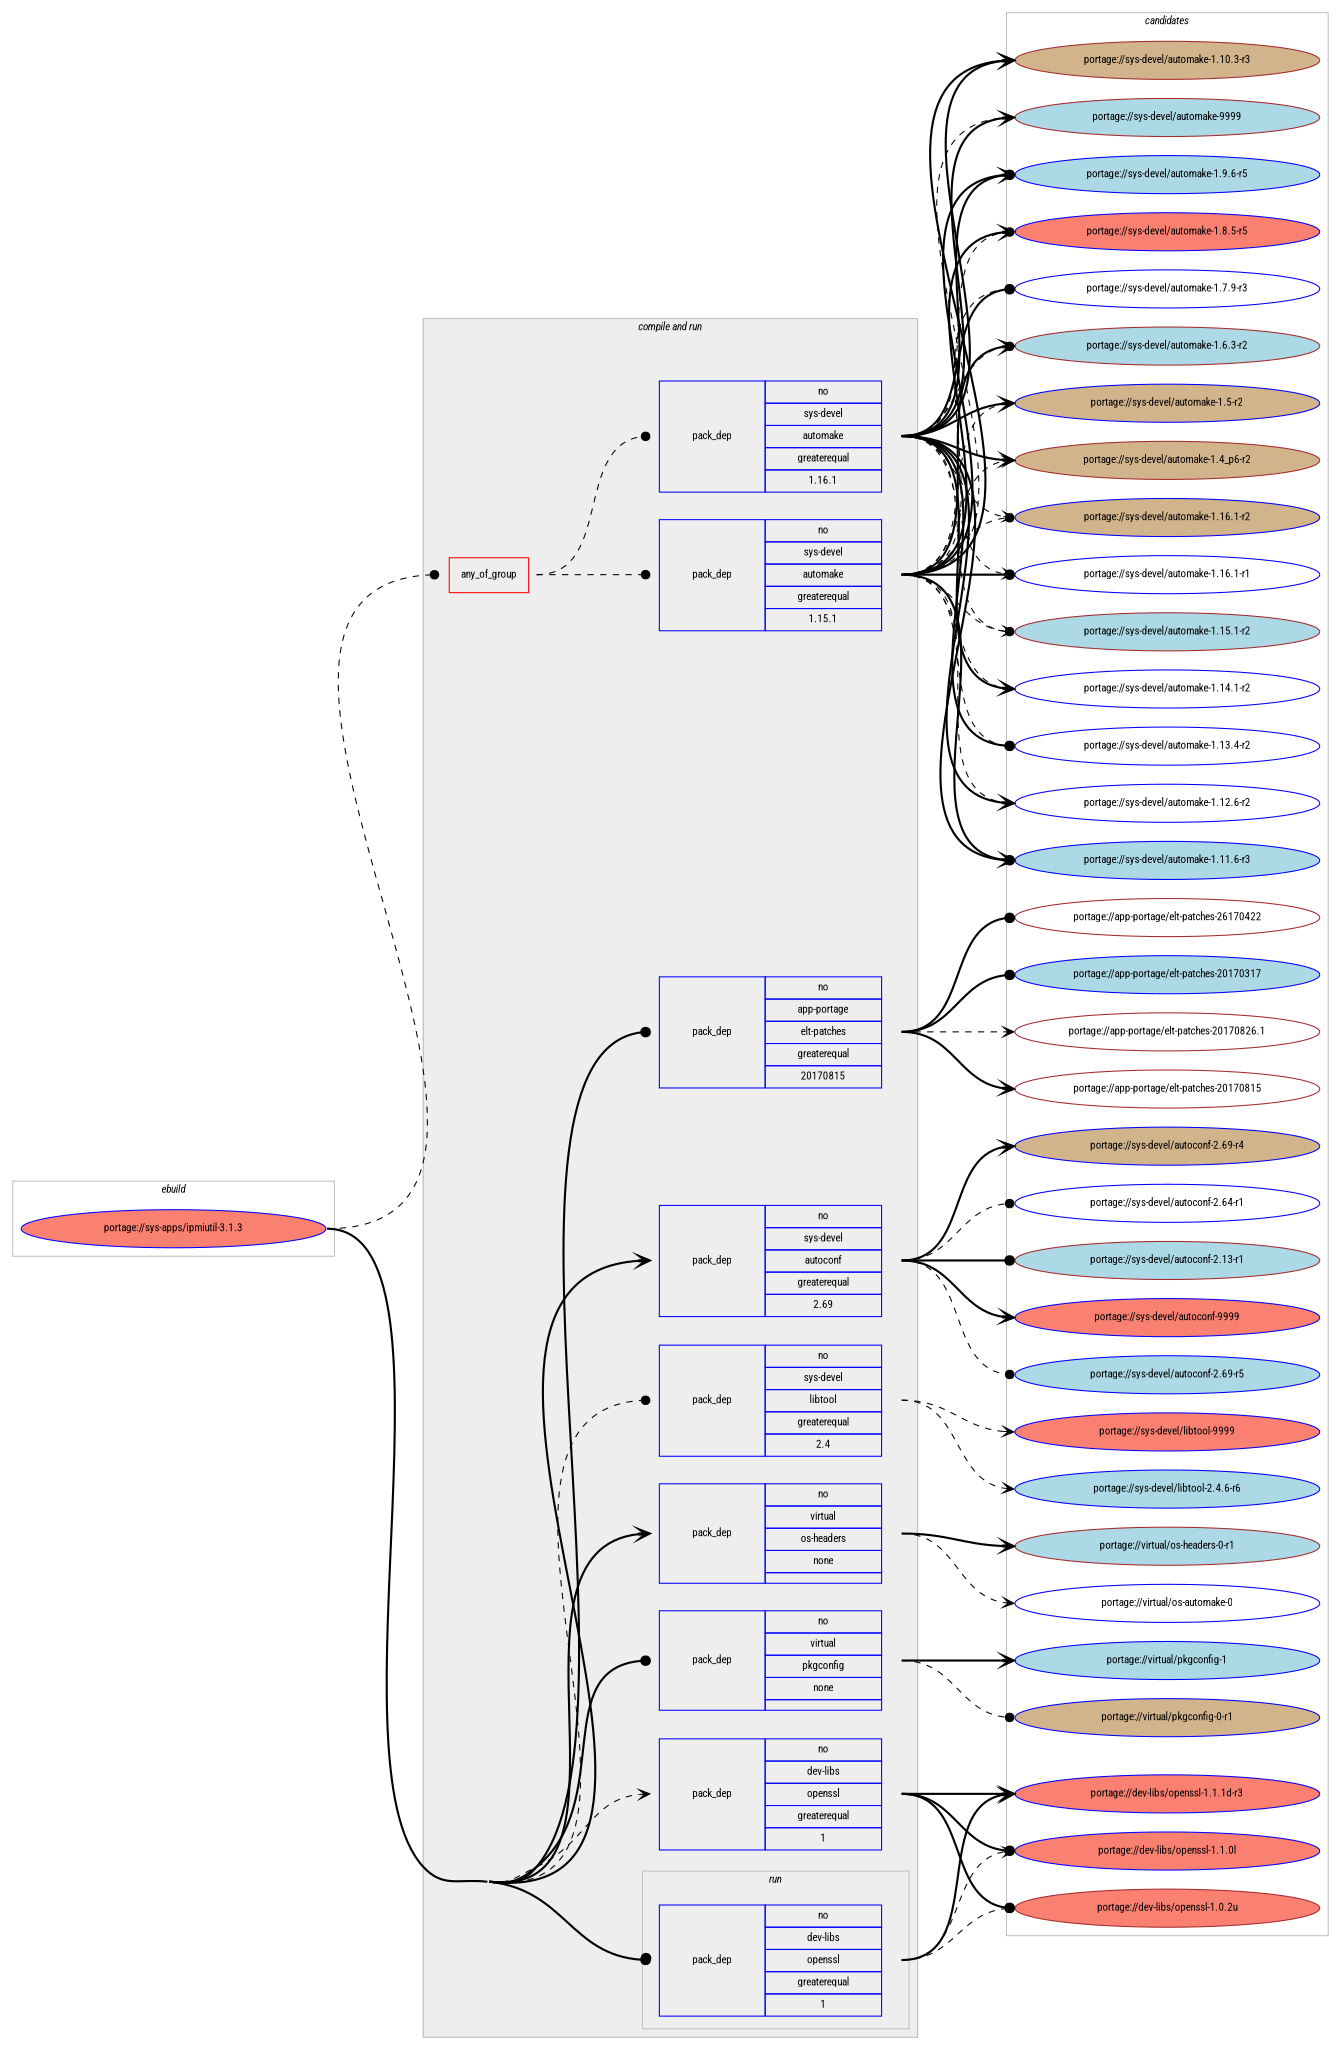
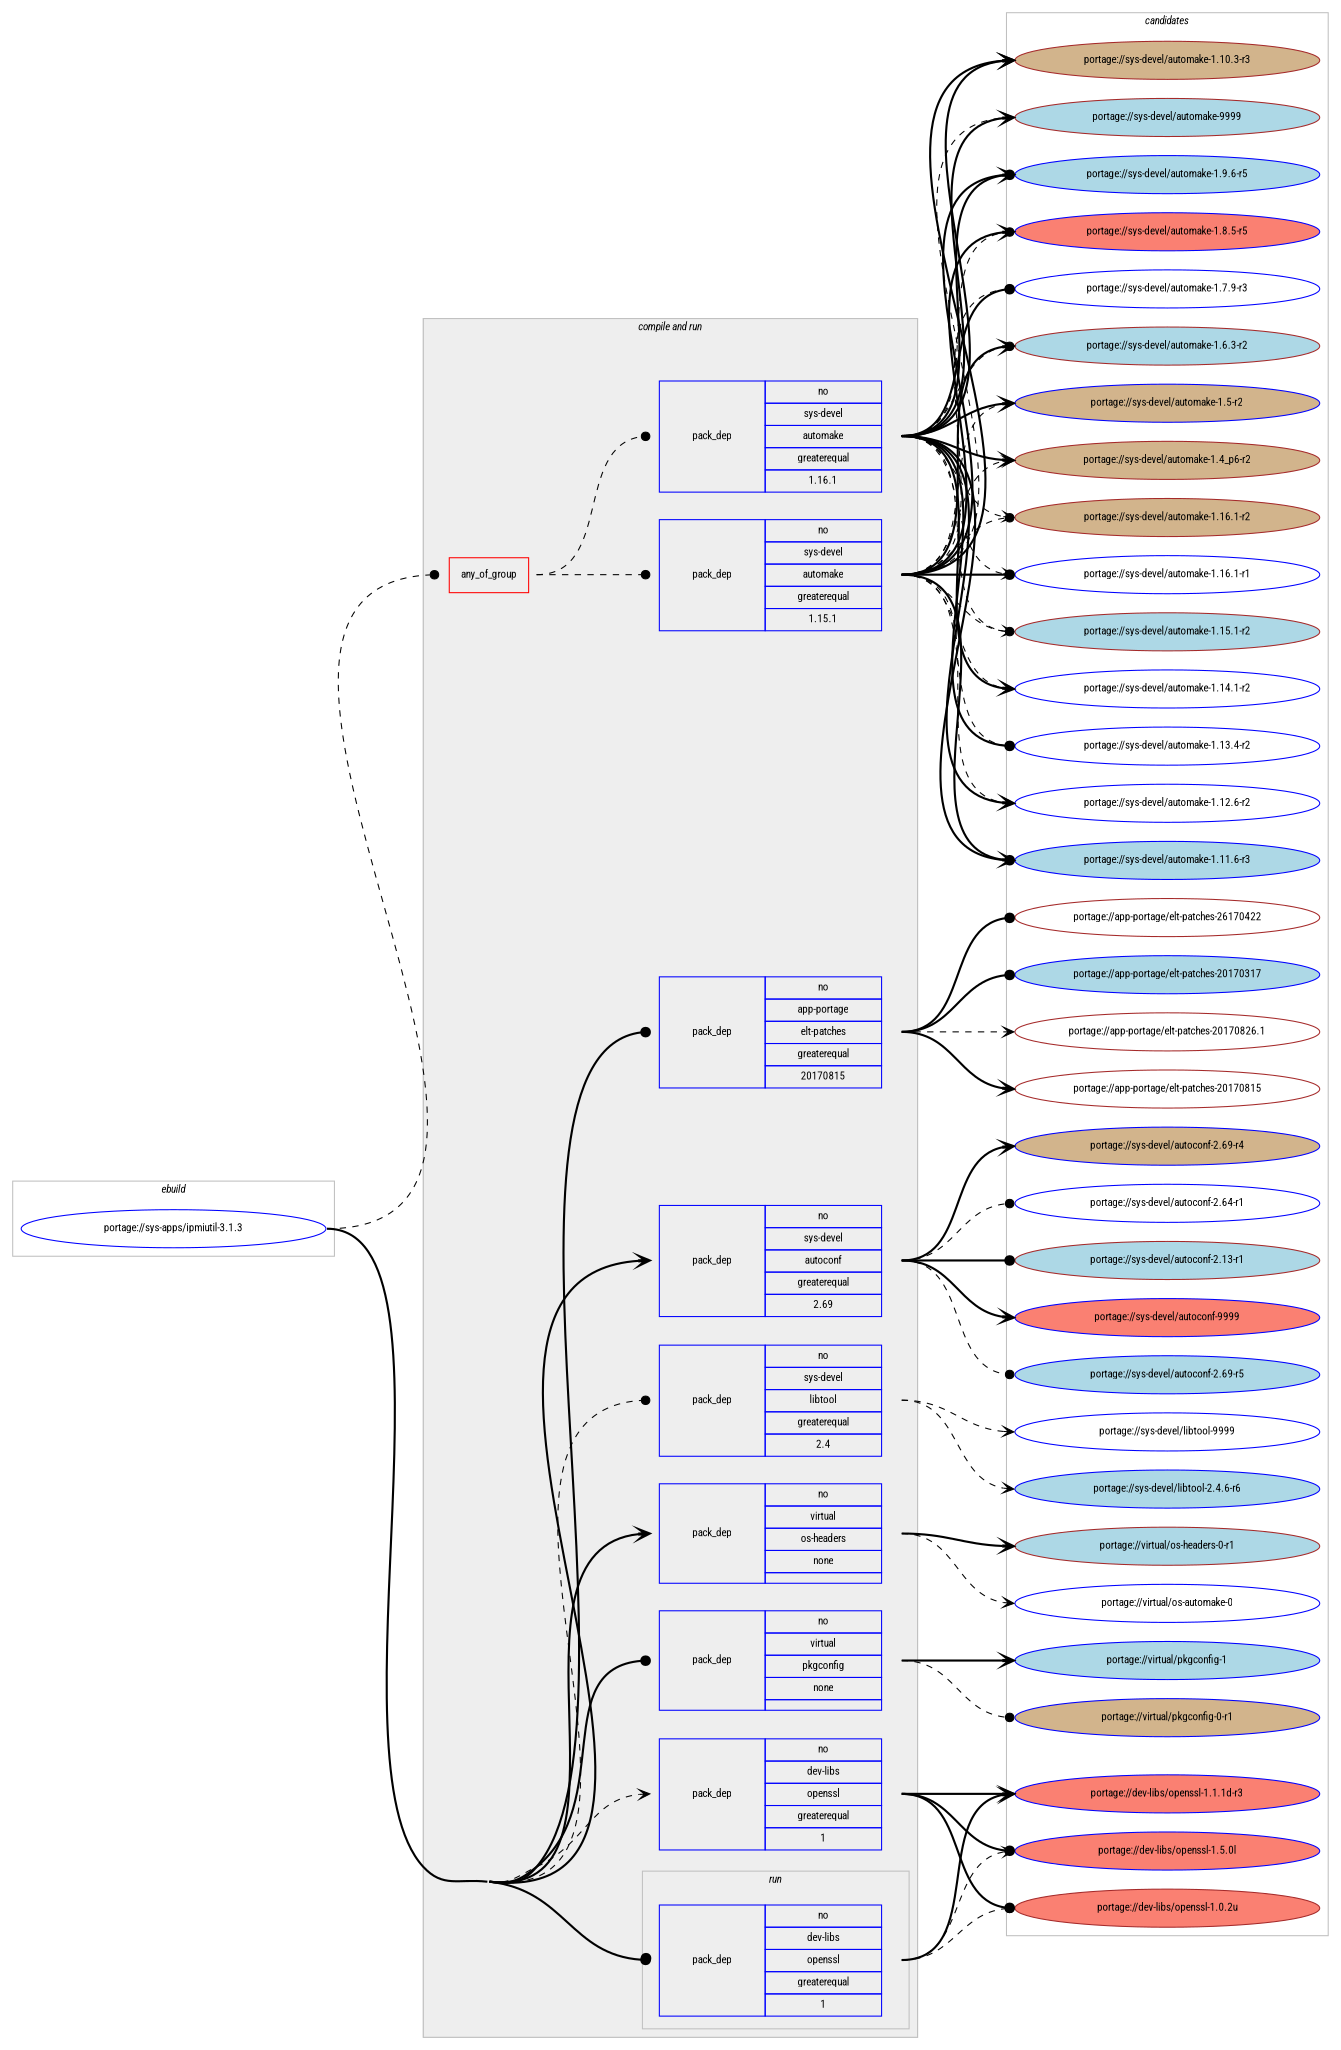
node "portage://sys-devel/automake-1.16.1-r2": color blue -> brown
node "portage://sys-apps/ipmiutil-3.1.3": fillcolor salmon -> white
node "portage://sys-devel/libtool-9999": fillcolor salmon -> white
node "portage://dev-libs/openssl-1.1.0l": label "portage://dev-libs/openssl-1.1.0l" -> "portage://dev-libs/openssl-1.5.0l"
